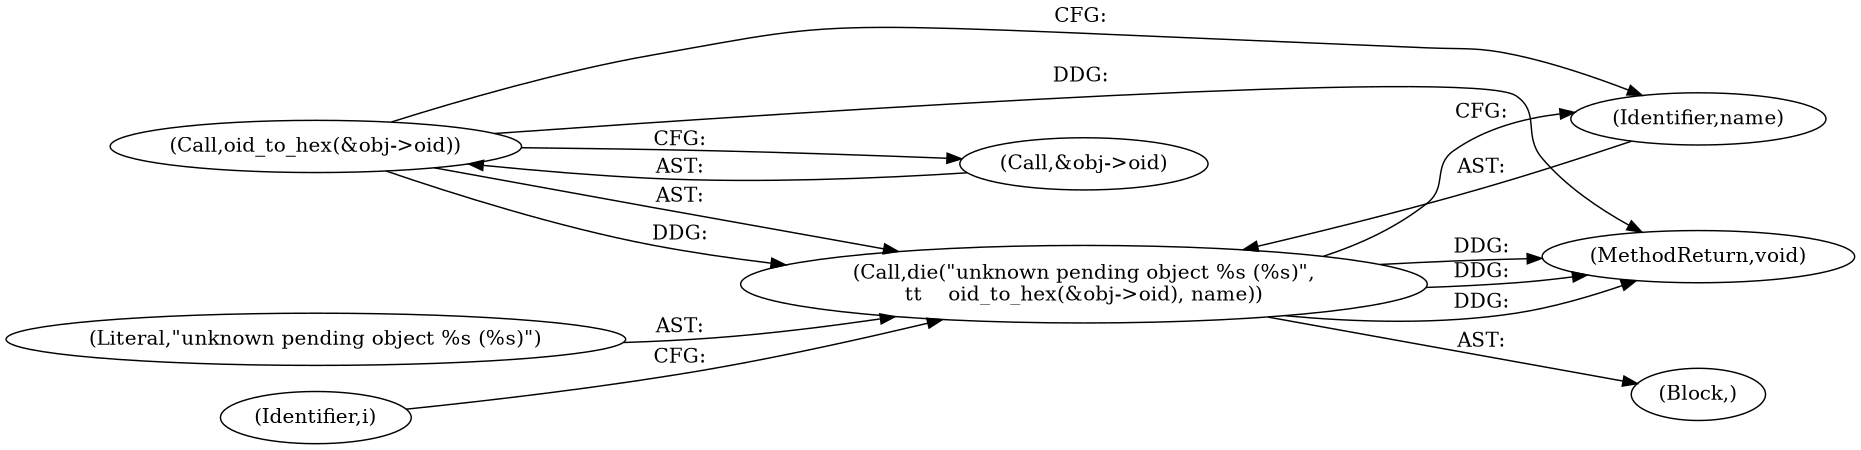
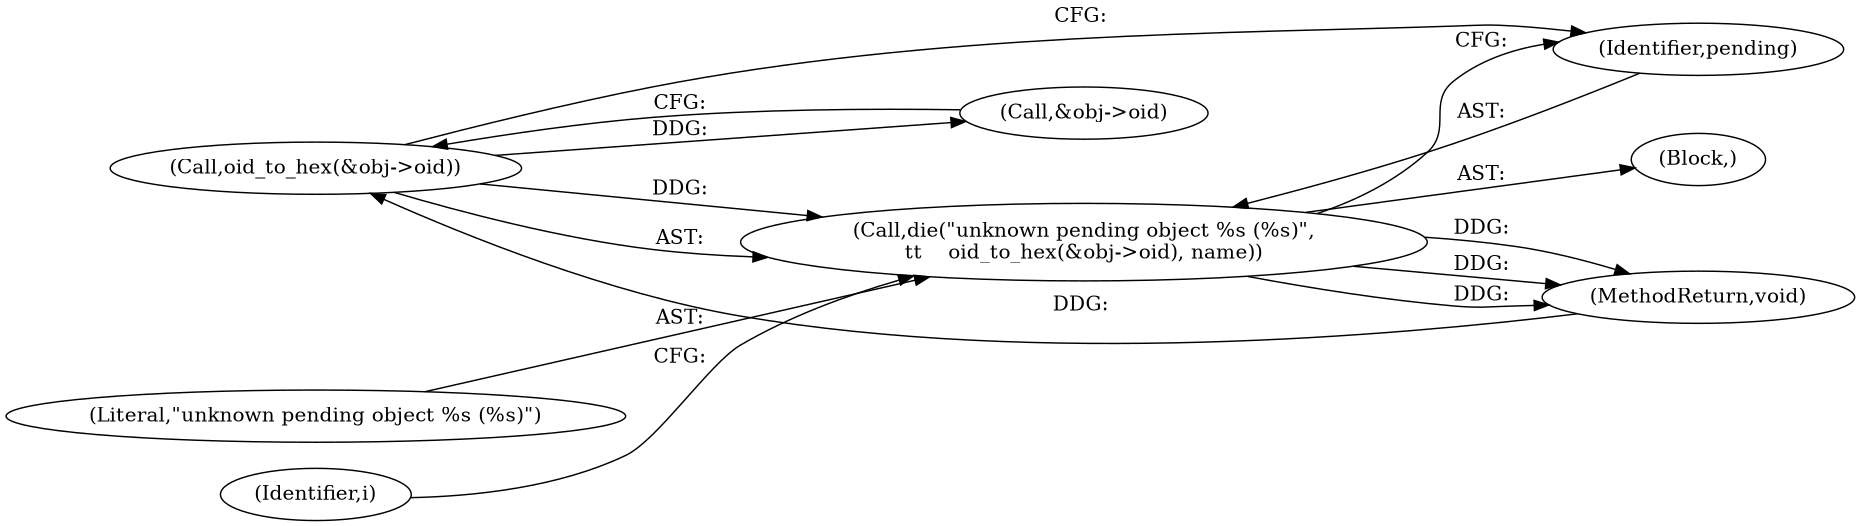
edge "(Call,oid_to_hex(&obj->oid))" -> "(MethodReturn,void)": reversed
node "(Identifier,name)": label "(Identifier,name)" -> "(Identifier,pending)"
edge "(Call,oid_to_hex(&obj->oid))" -> "(Call,&obj->oid)": label "CFG: " -> "DDG: "
edge "(Call,&obj->oid)" -> "(Call,oid_to_hex(&obj->oid))": label "AST: " -> "CFG: "
